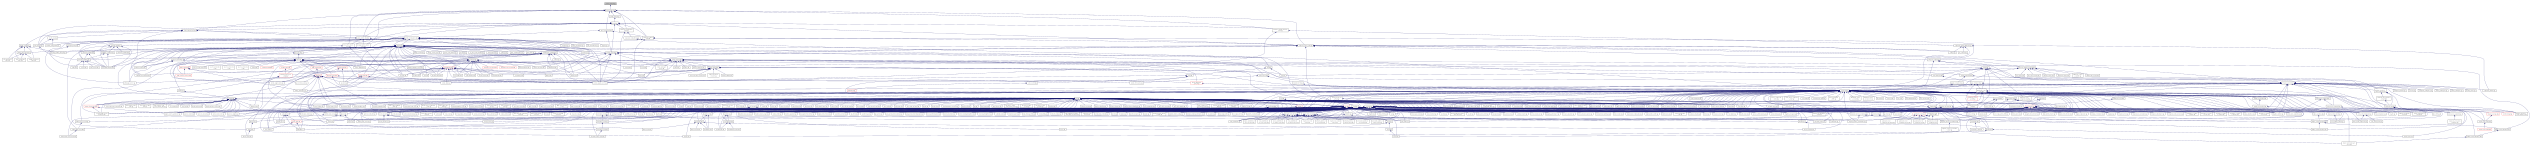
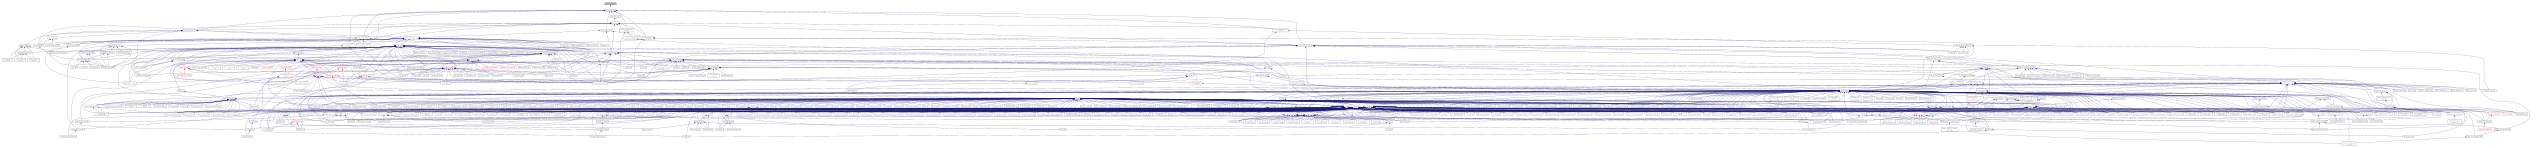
node "jacobi.cpp": removed
